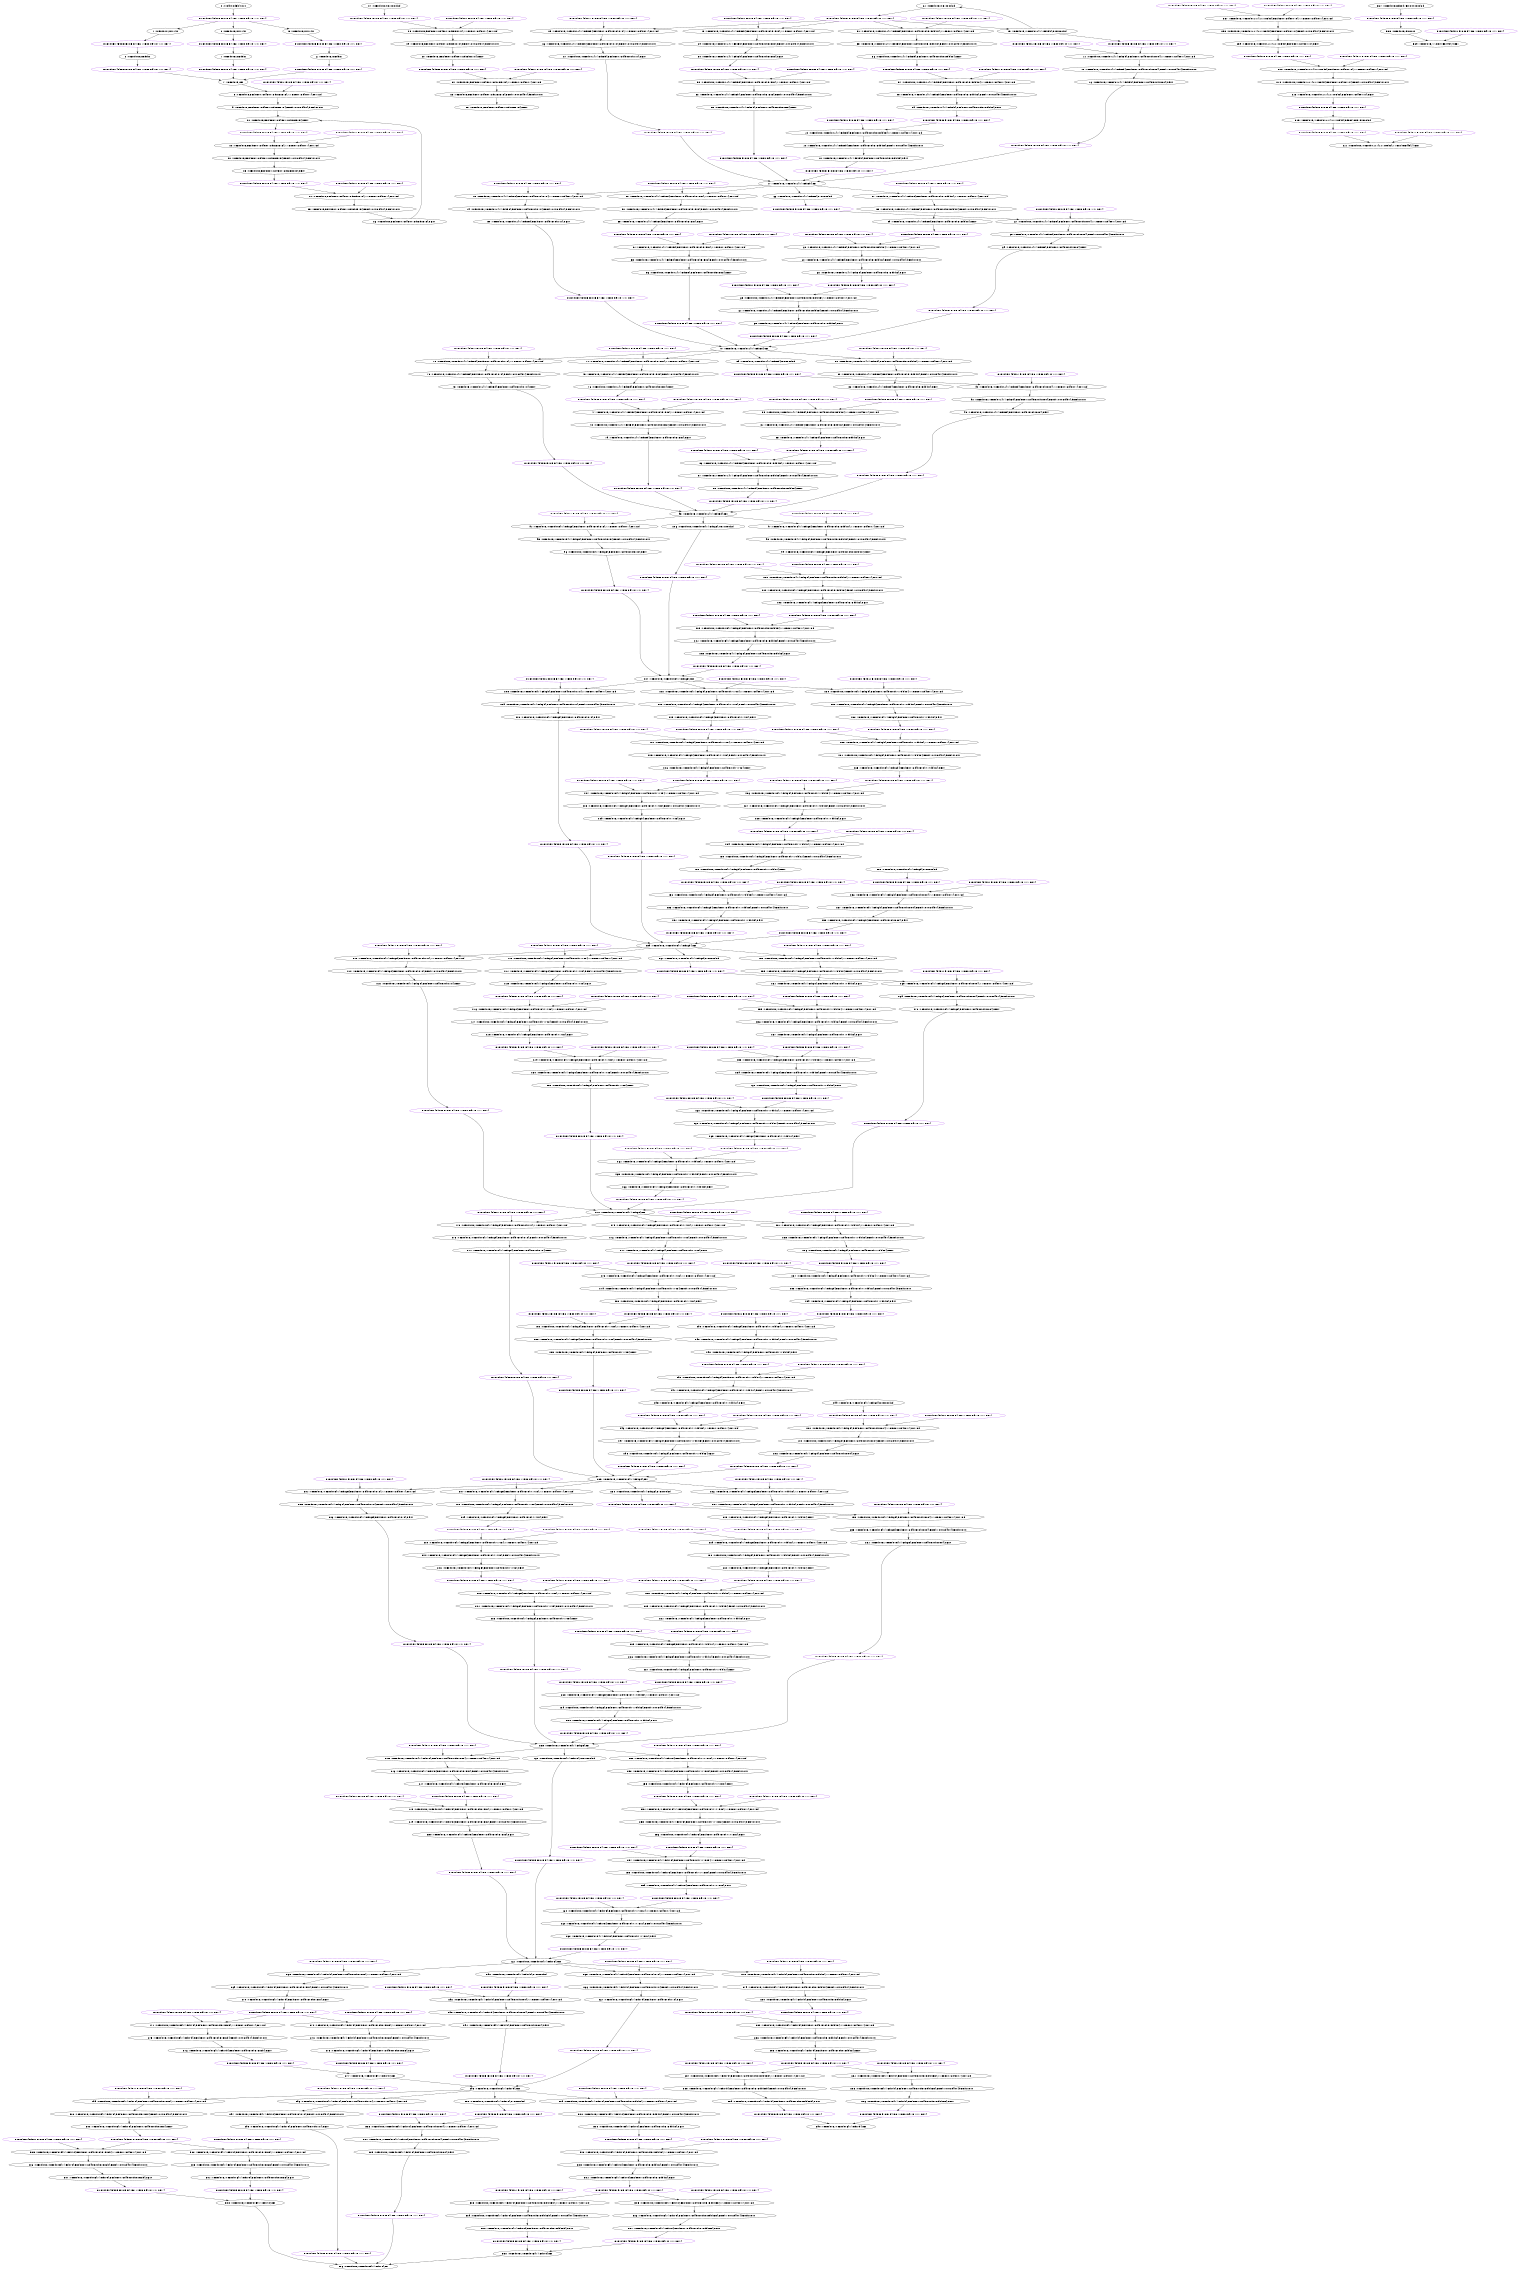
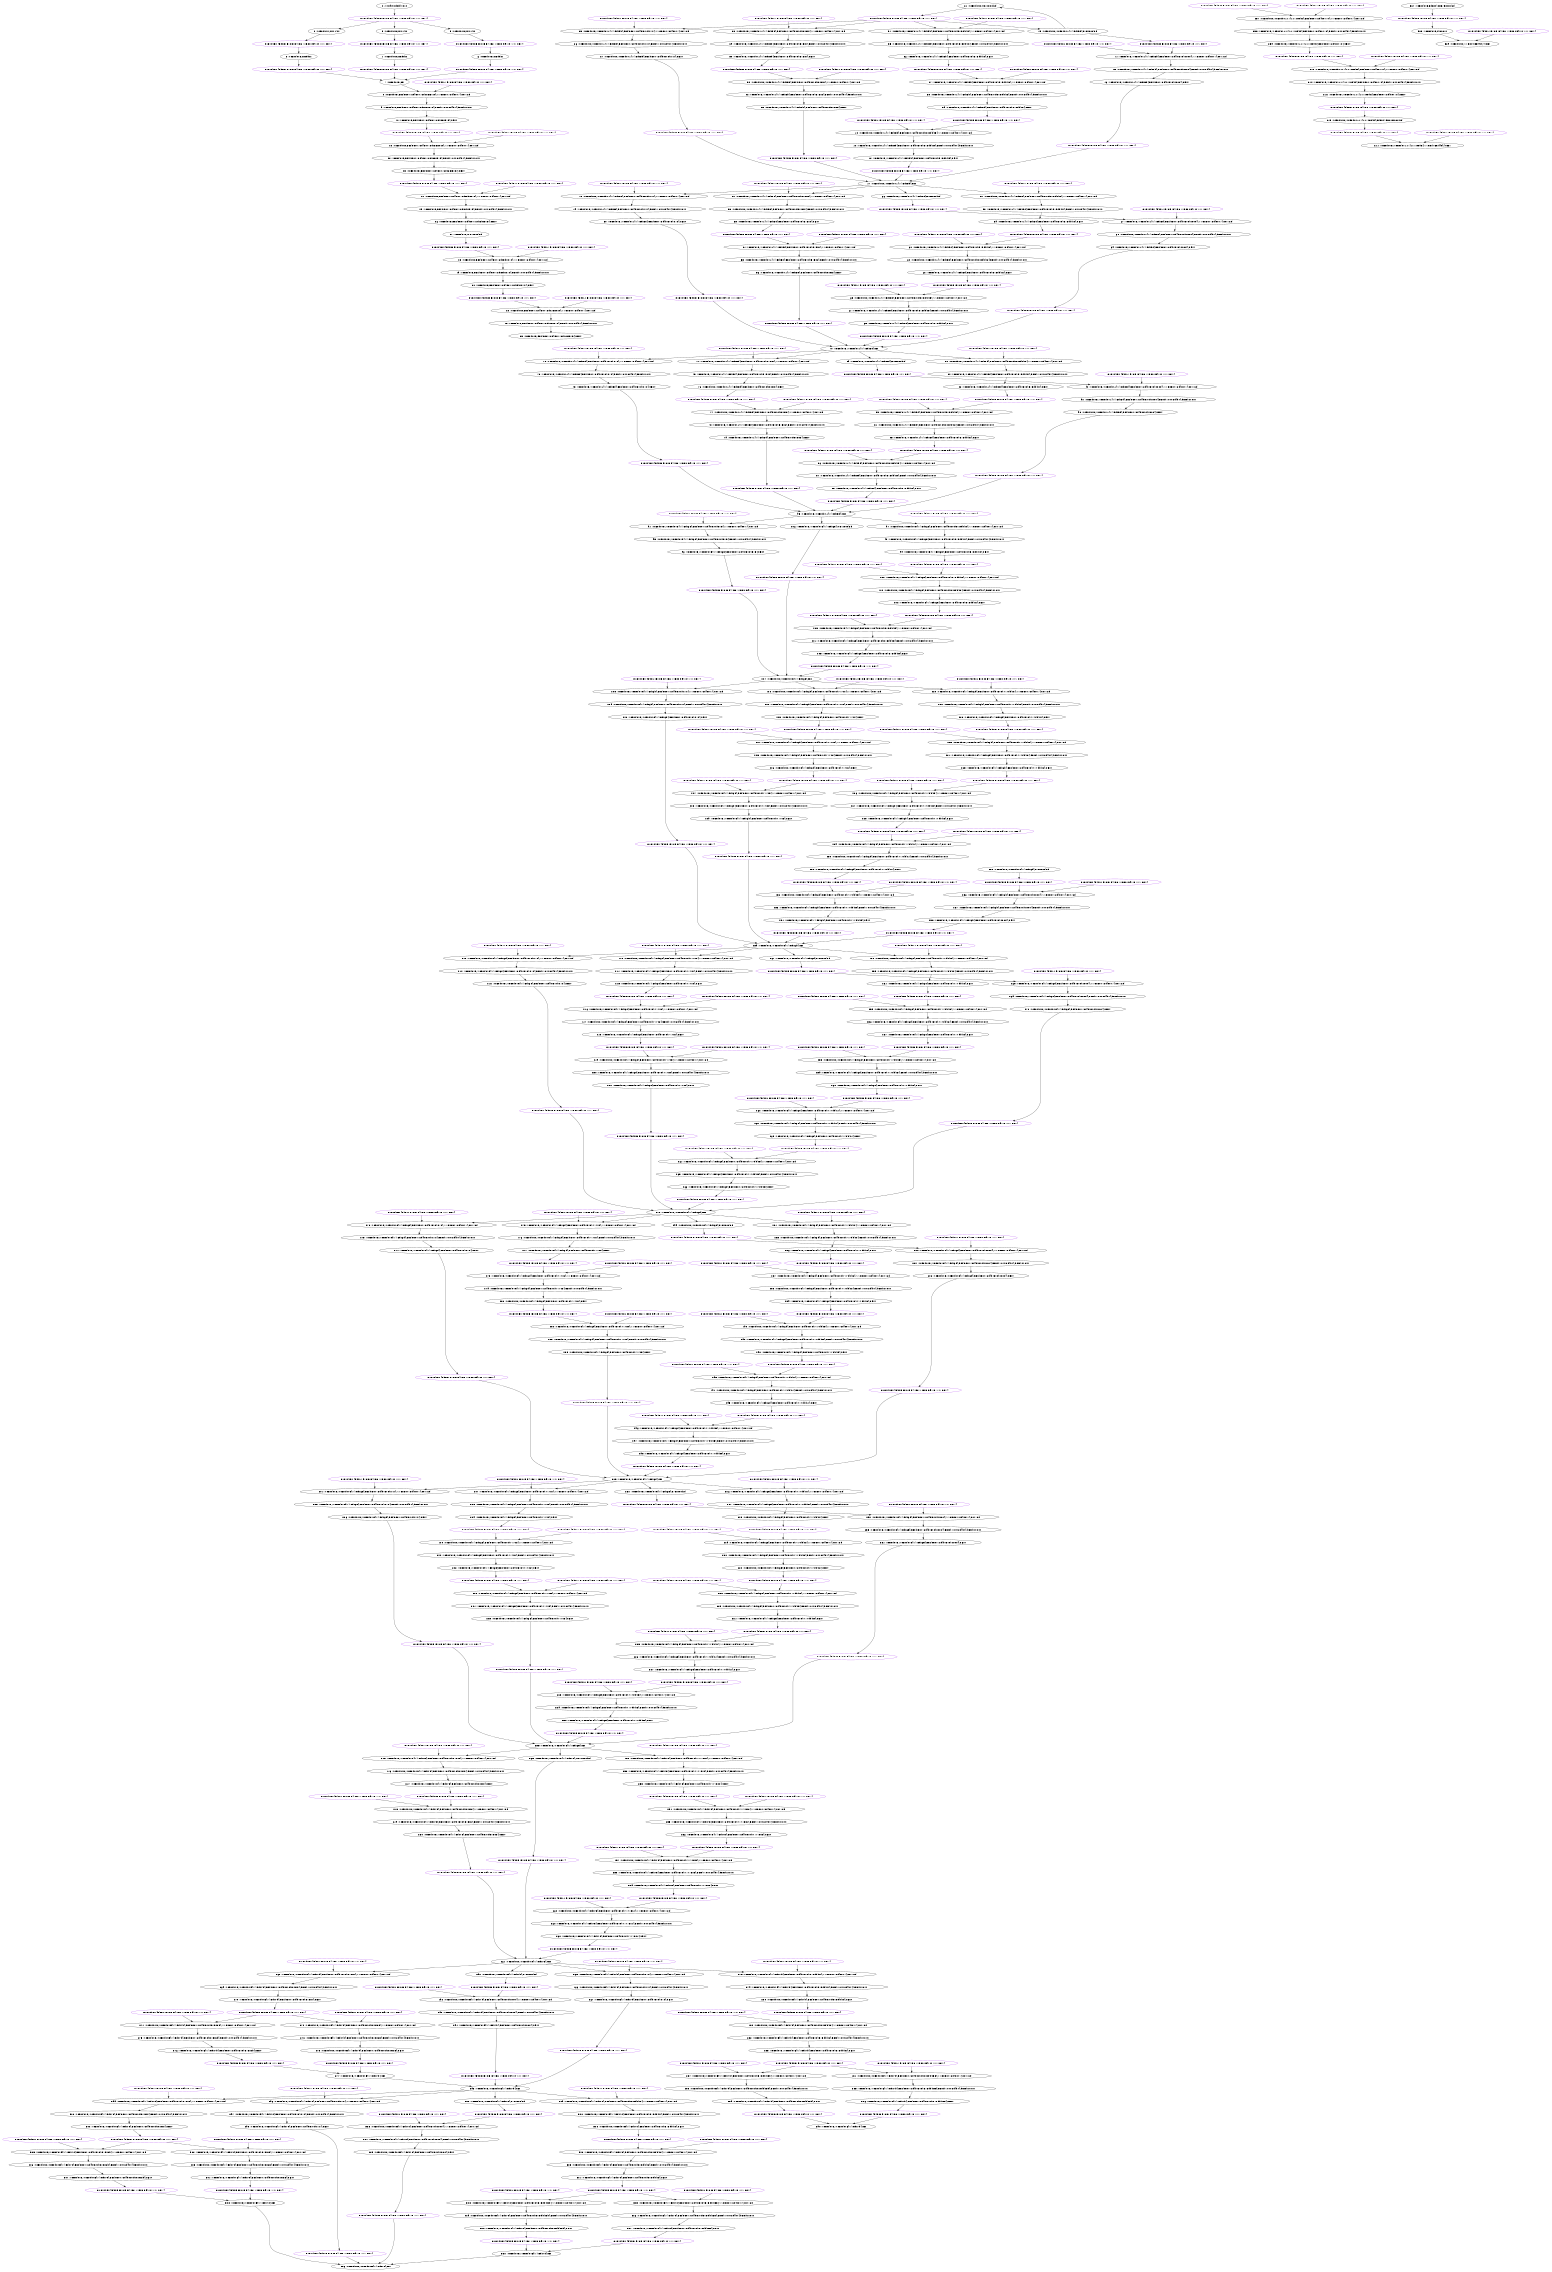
node "327 Inception3/adaptive_norm_pool2d": label "327 Inception3/adaptive_norm_pool2d" -> "327 Inception3/adaptive_avg_pool2d"
edge "16 Inception3/BasicConv2d[Conv2d_2b_3x3]/RELU" -> "10 Inception3/BasicConv2d[Conv2d_1a_3x3]/RELU": now "16 Inception3/BasicConv2d[Conv2d_2b_3x3]/RELU" -> "17 Inception3/max_pool2d"
edge "171 Inception3/InceptionC[Mixed_6c]/cat" -> "199 Inception3/InceptionC[Mixed_6d]/avg_pool2d": added
